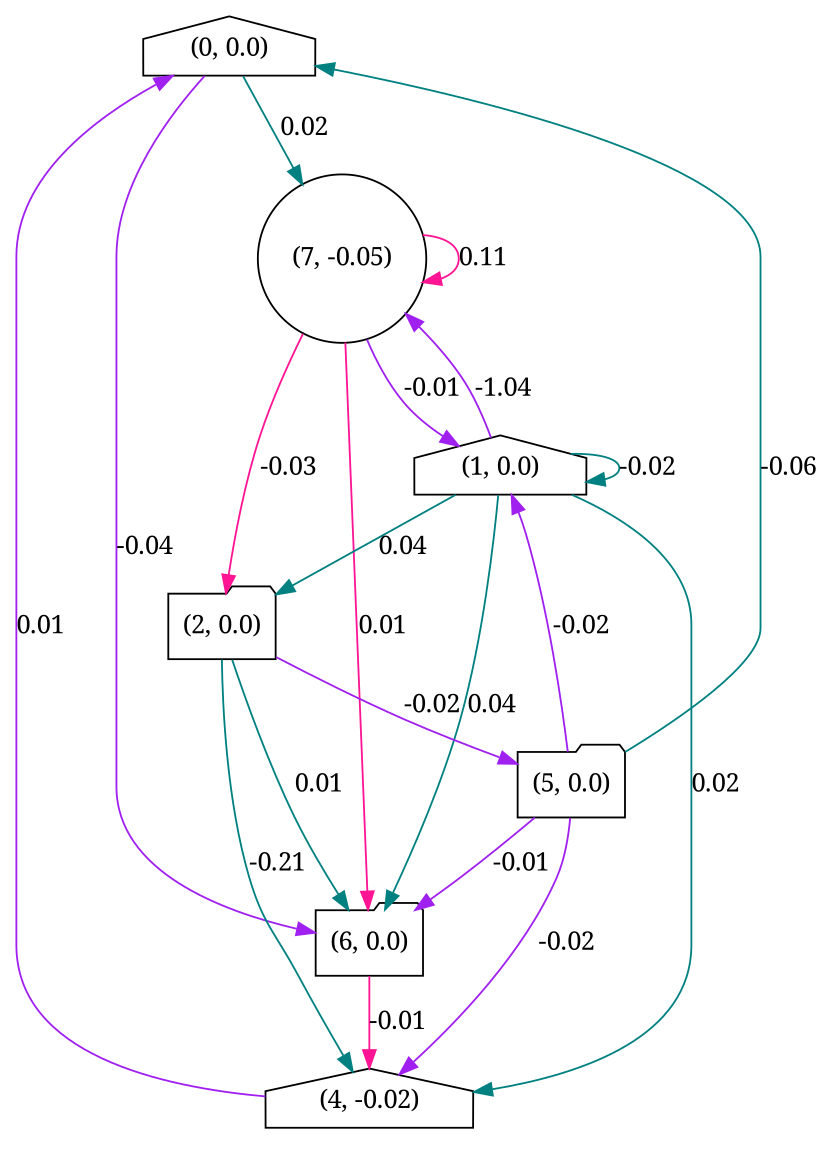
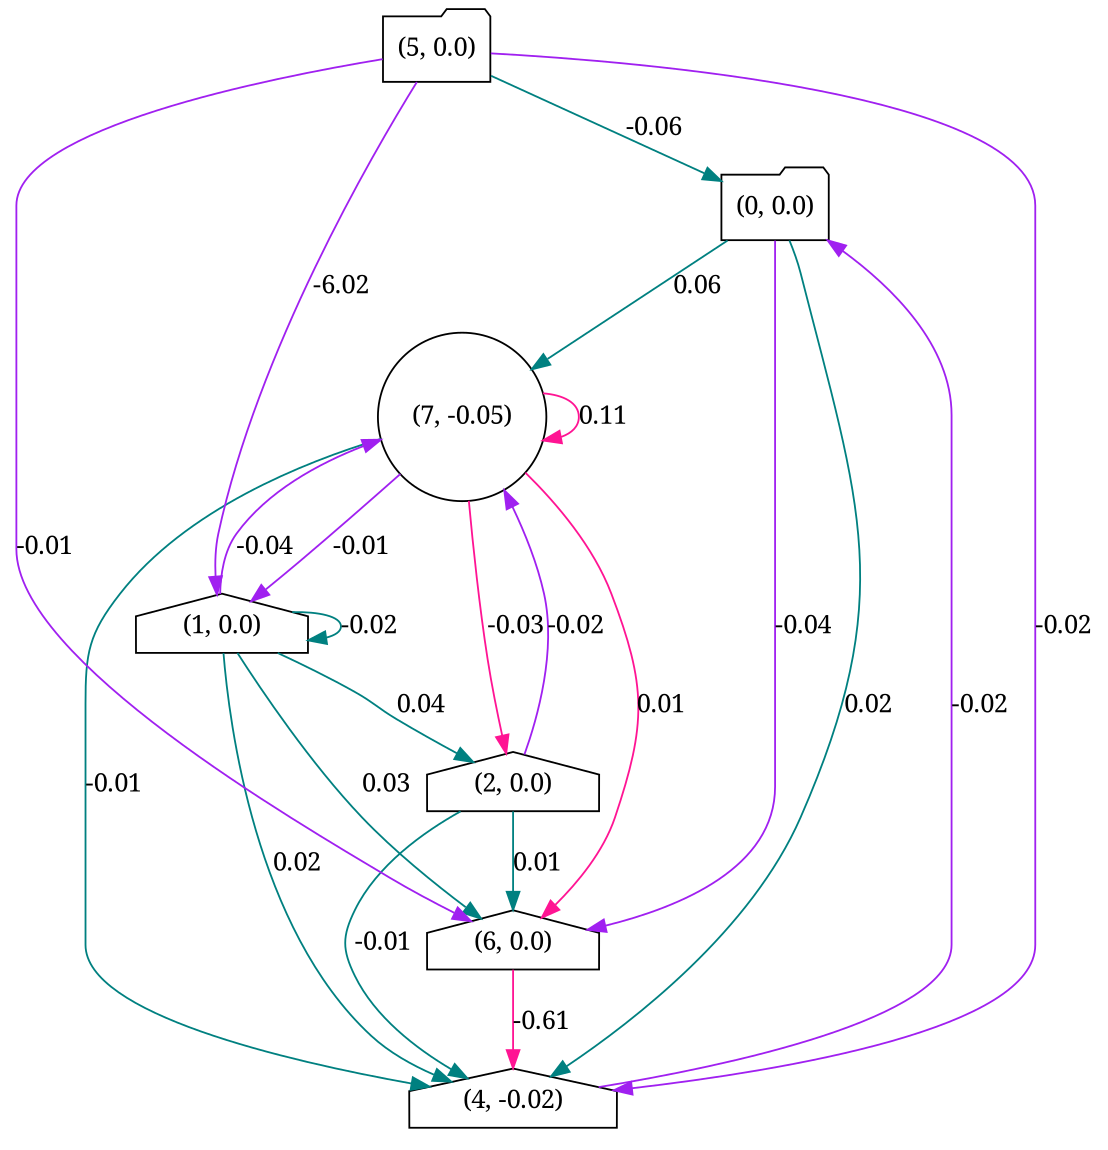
node "(0, 0.0)": shape house -> folder
edge "(0, 0.0)" -> "(7, -0.05)": label "0.02" -> "0.06"
edge "(1, 0.0)" -> "(7, -0.05)": label "-1.04" -> "-0.04"
edge "(4, -0.02)" -> "(0, 0.0)": label "0.01" -> "-0.02"
node "(2, 0.0)": shape folder -> house
edge "(5, 0.0)" -> "(1, 0.0)": label "-0.02" -> "-6.02"
edge "(0, 0.0)" -> "(4, -0.02)": added, label "0.02"
edge "(1, 0.0)" -> "(6, 0.0)": label "0.04" -> "0.03"
edge "(2, 0.0)" -> "(5, 0.0)": now "(2, 0.0)" -> "(7, -0.05)"
edge "(7, -0.05)" -> "(4, -0.02)": added, label "-0.01"
edge "(2, 0.0)" -> "(4, -0.02)": label "-0.21" -> "-0.01"
node "(6, 0.0)": shape folder -> house
edge "(6, 0.0)" -> "(4, -0.02)": label "-0.01" -> "-0.61"
